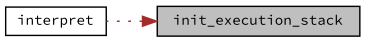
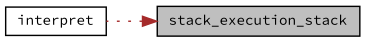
node "init_execution_stack": label "init_execution_stack" -> "stack_execution_stack"
